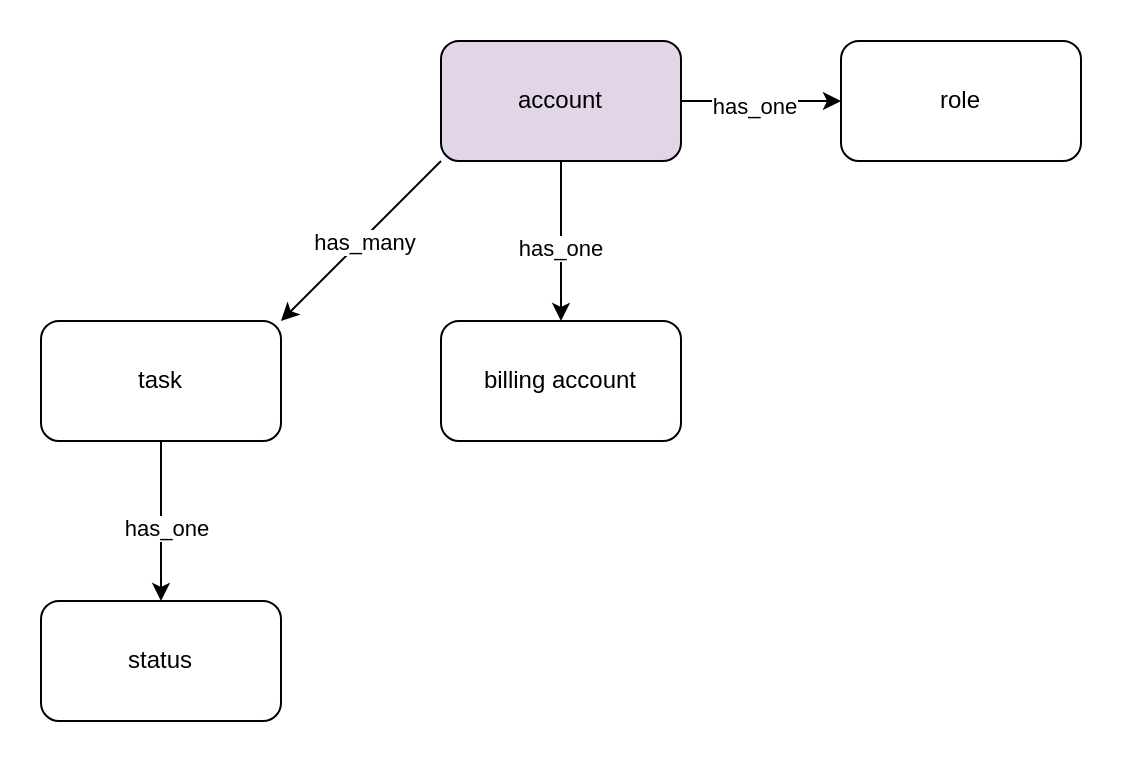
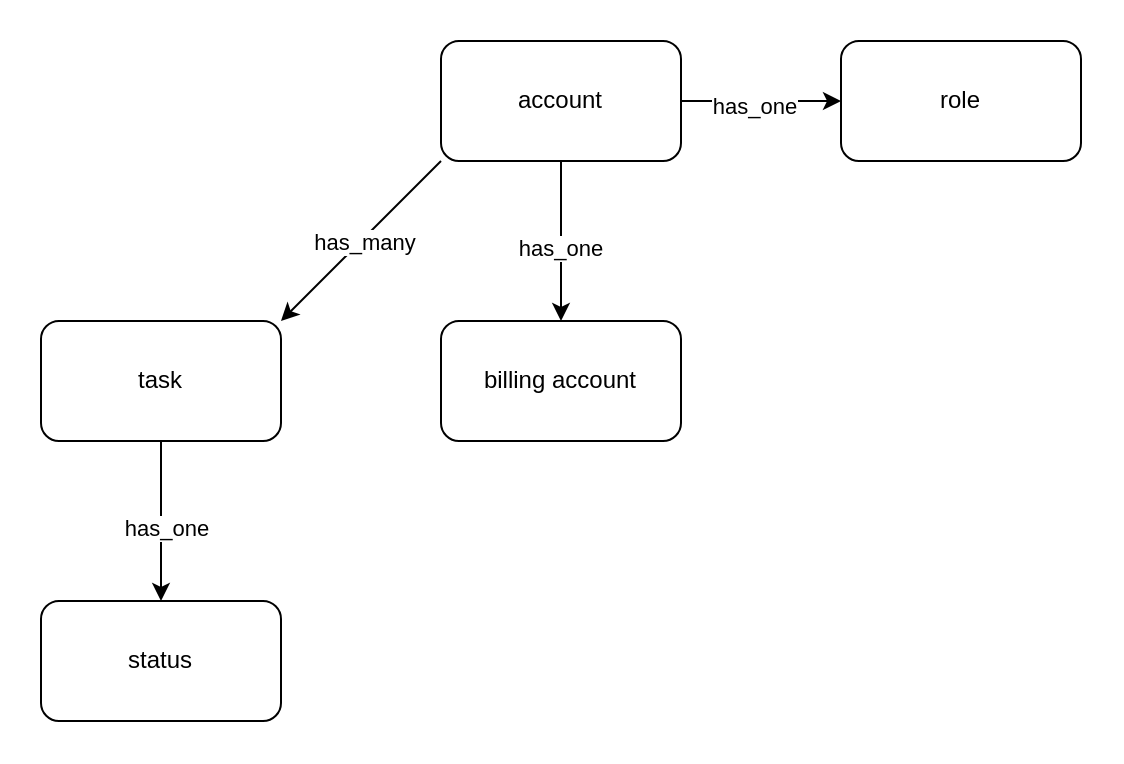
node "account": fillcolor #e1d5e7 -> #ffffff
